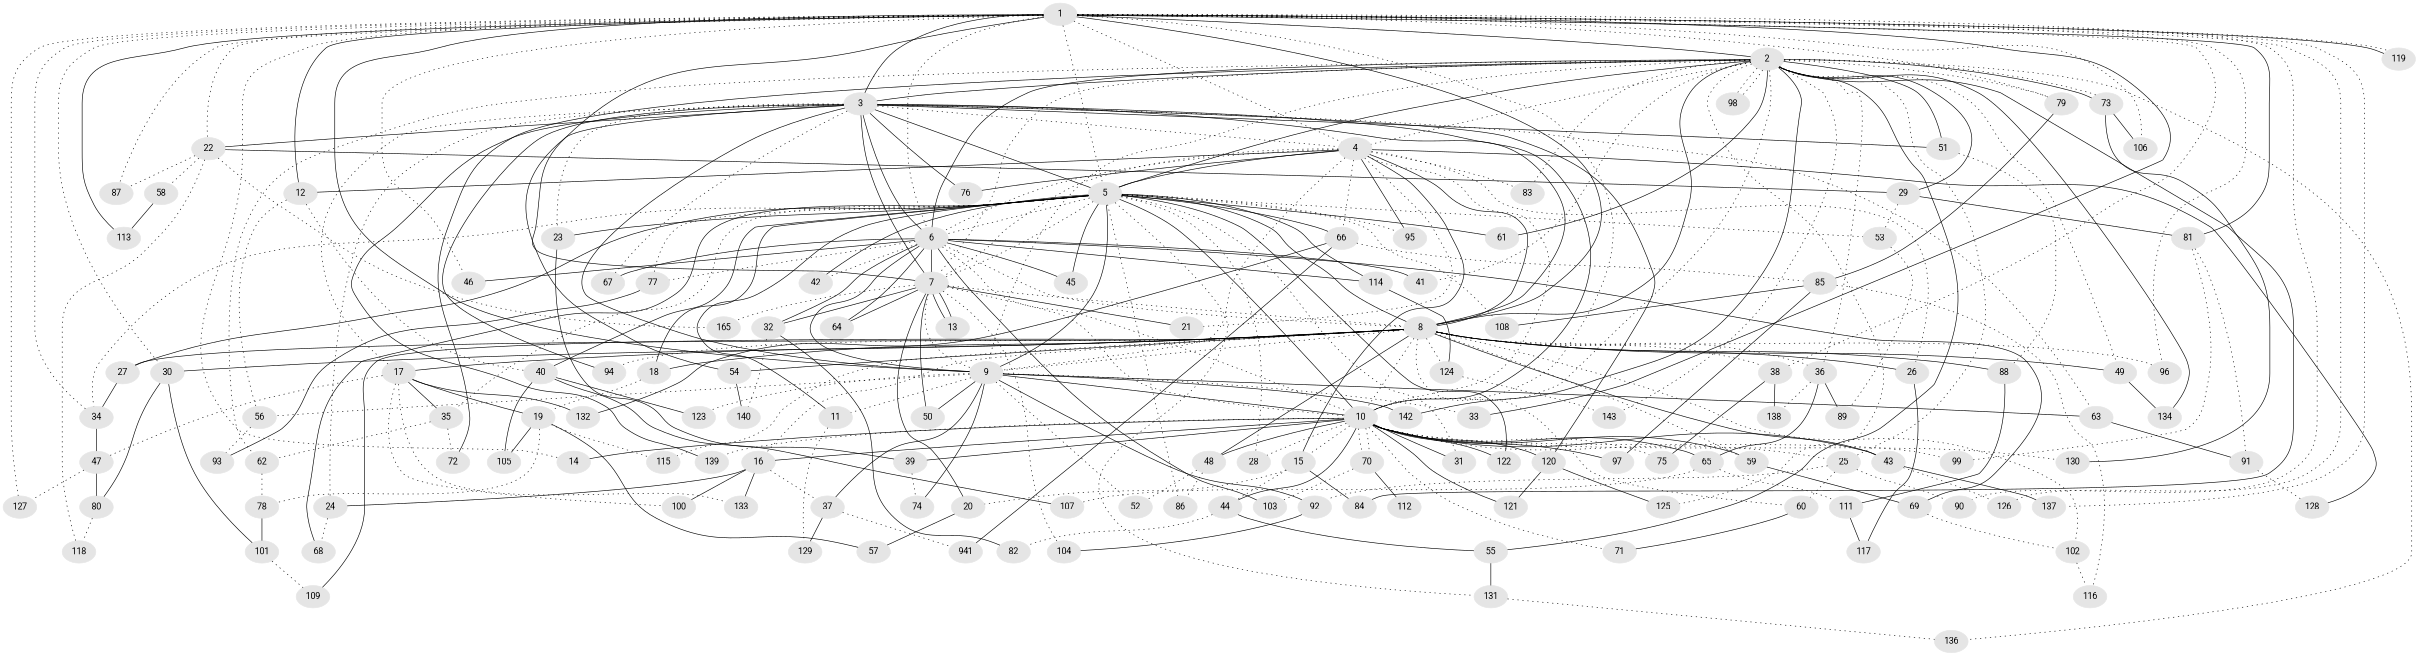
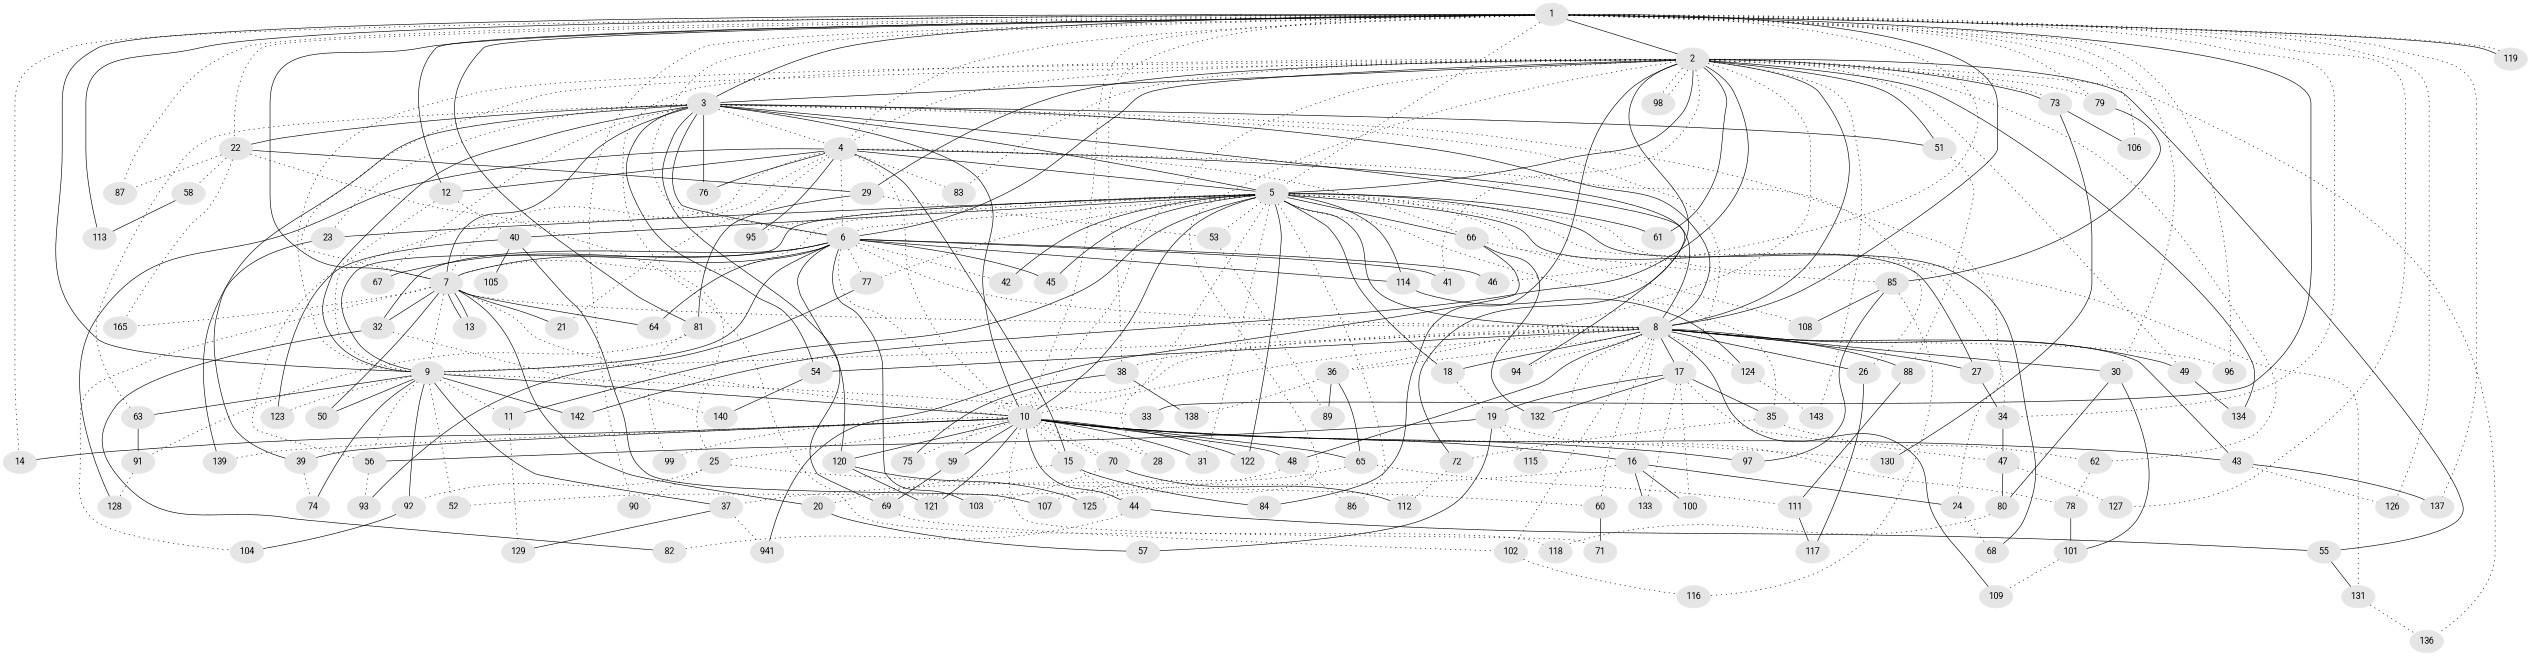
edge "19" -- "105": now "19" -- "56"
edge "72" -- "112": added
